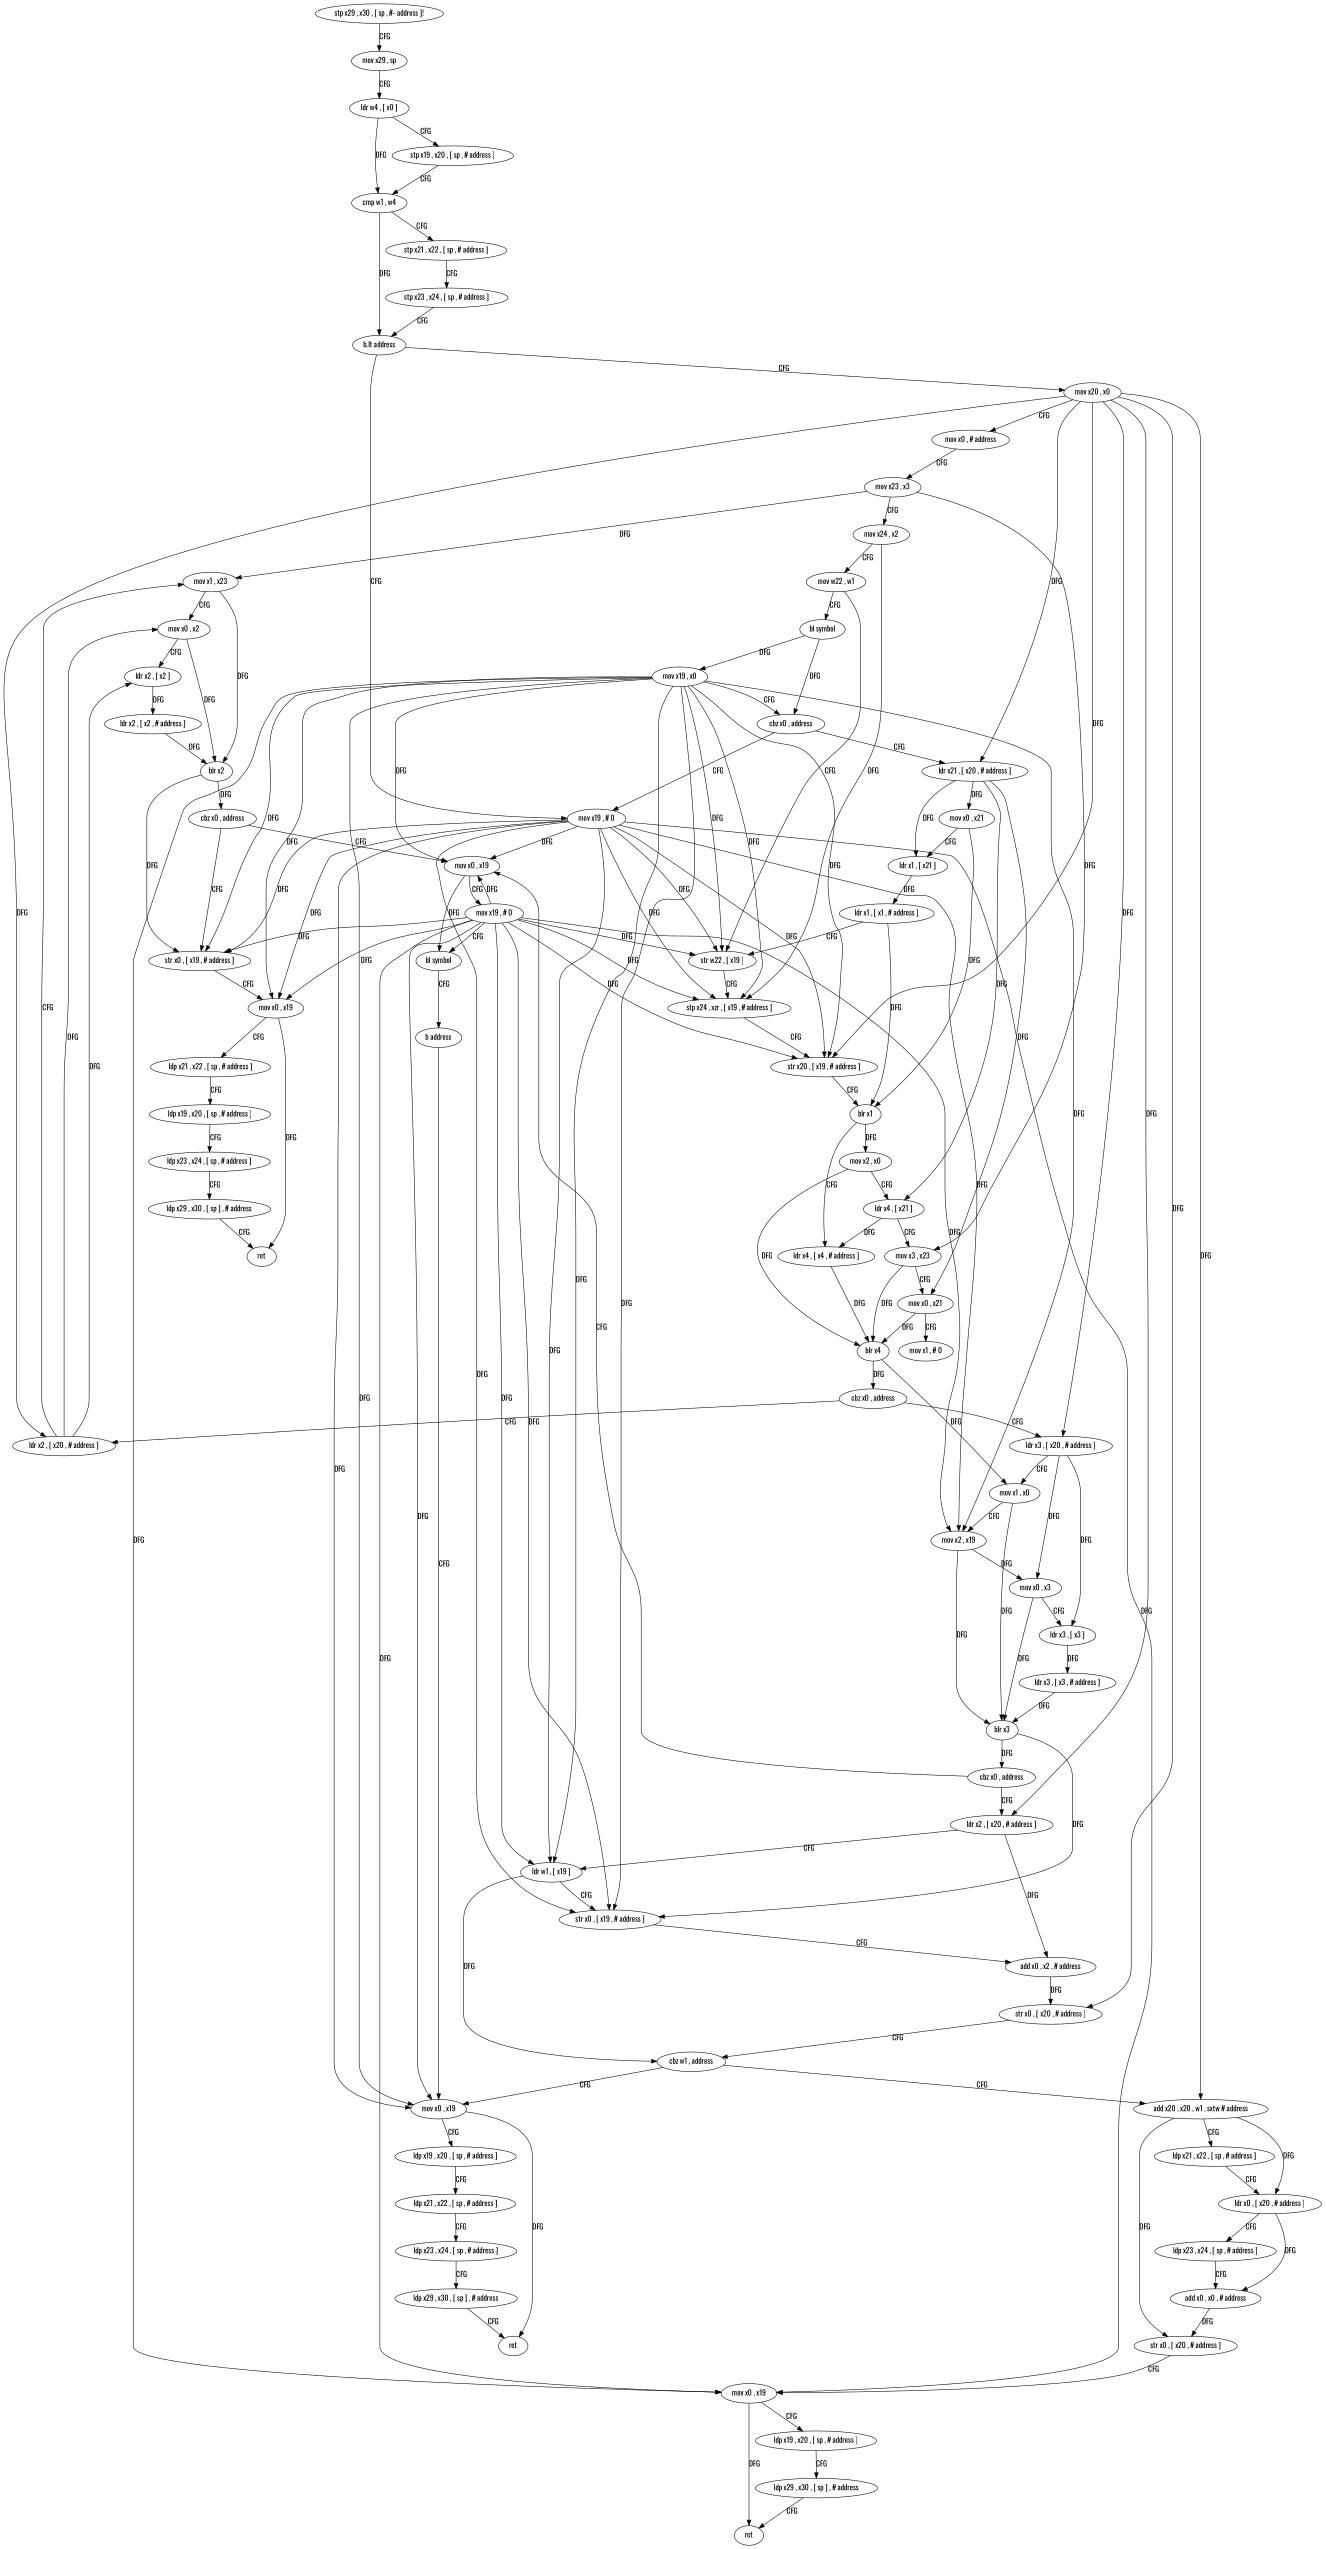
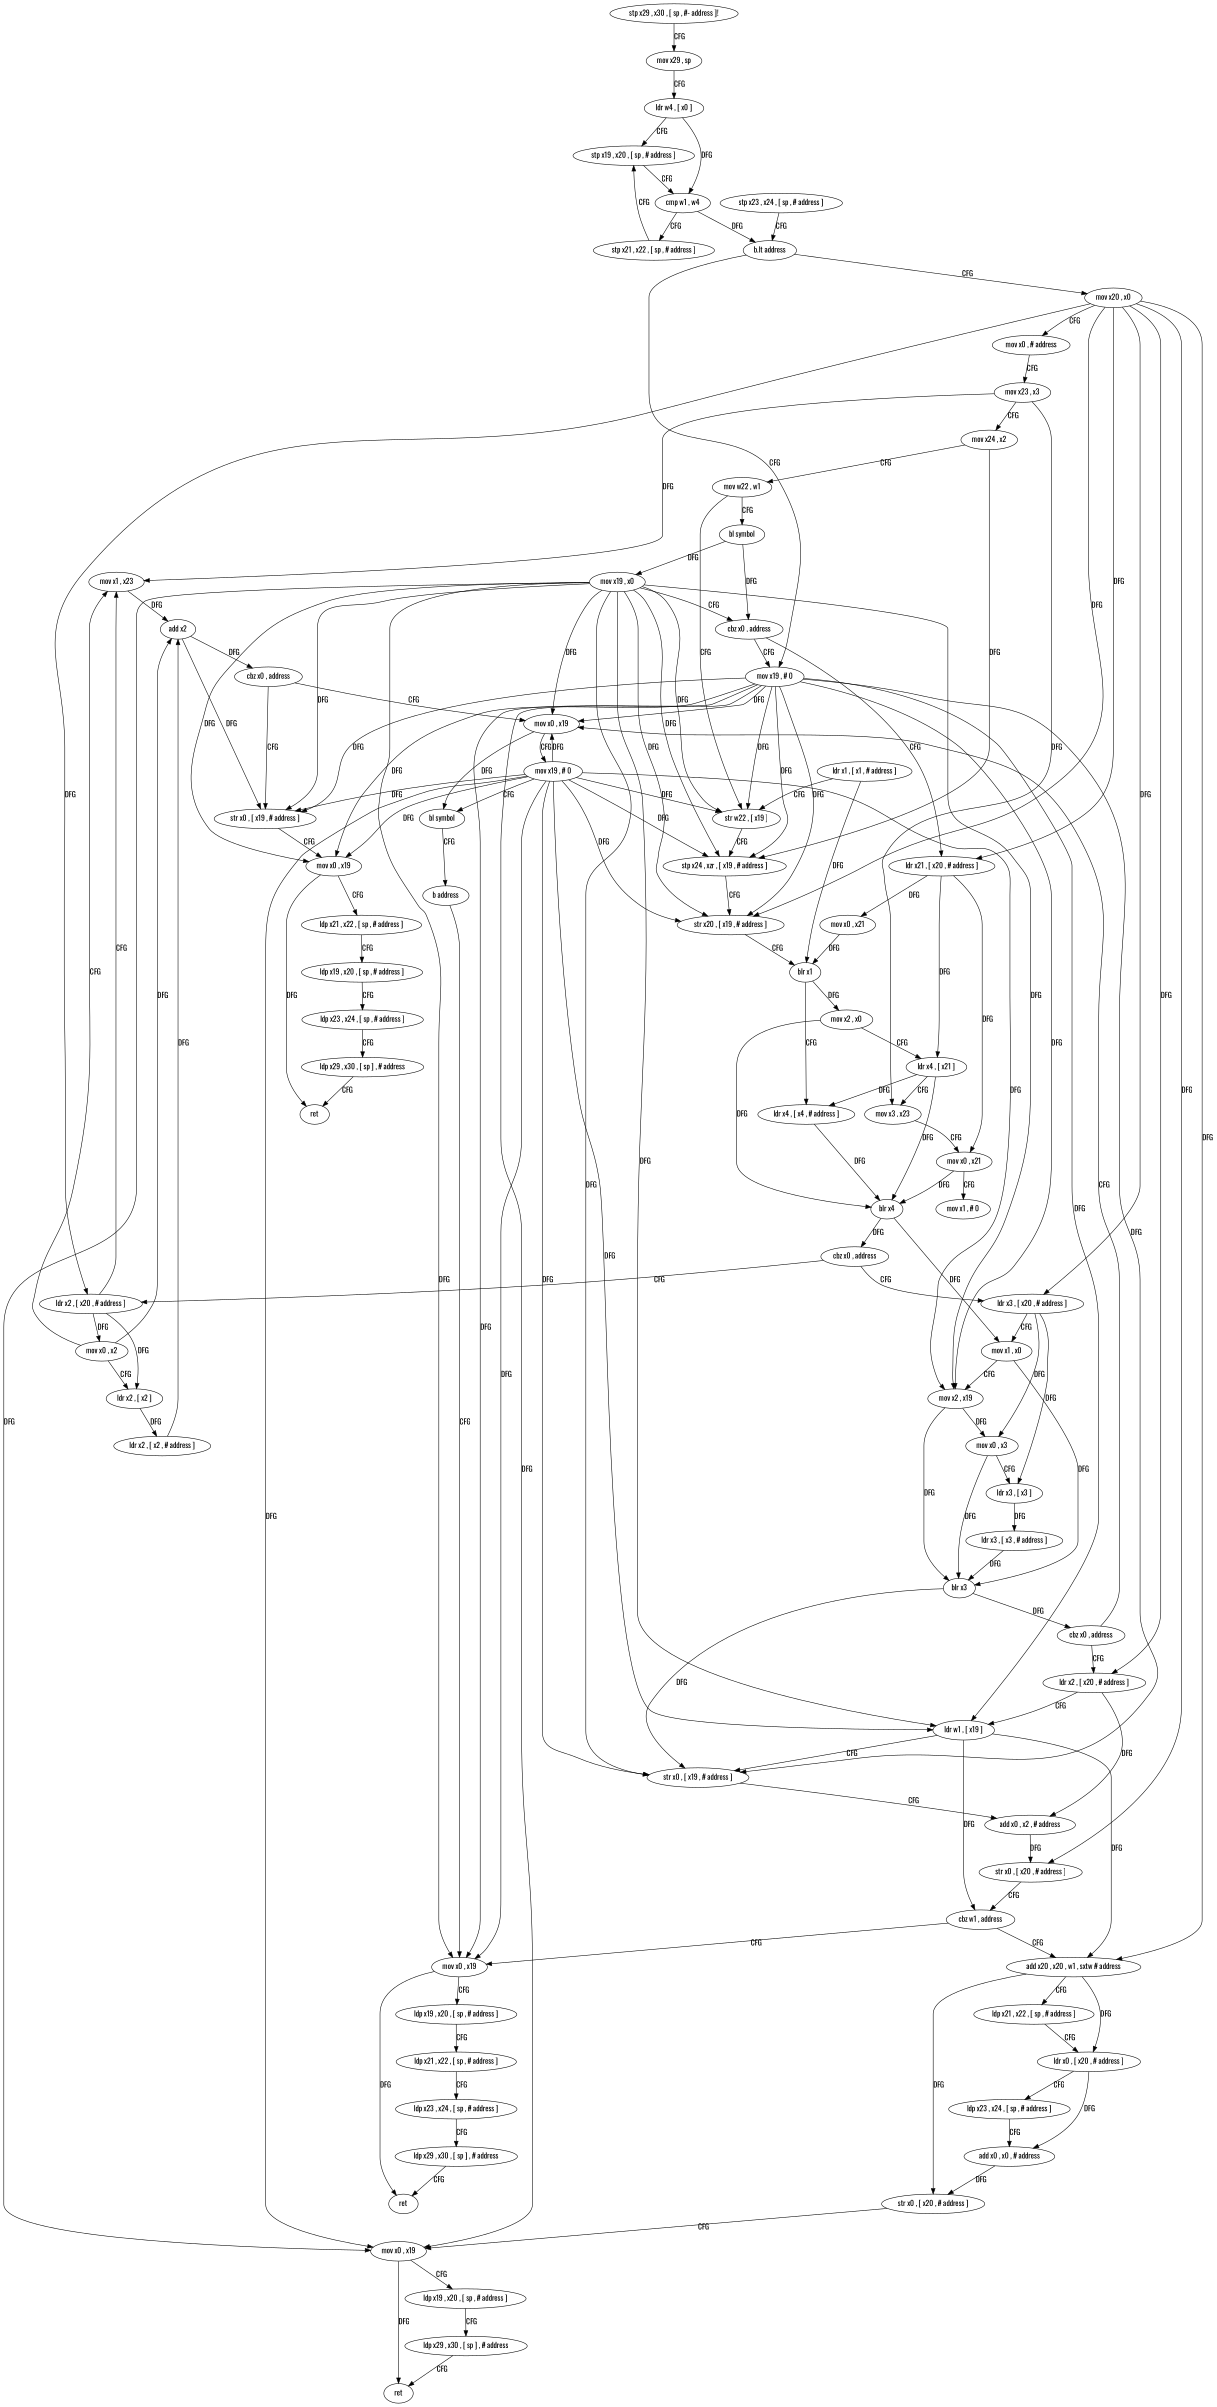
edge "stp x21 , x22 , [ sp , # address ]" -> "stp x23 , x24 , [ sp , # address ]": now "stp x21 , x22 , [ sp , # address ]" -> "stp x19 , x20 , [ sp , # address ]"
edge "mov x1 , x23" -> "mov x0 , x2": reversed
node "blr x2": label "blr x2" -> "add x2"
node "ldr x1 , [ x21 ]": removed
edge "mov x3 , x23" -> "blr x4": now "ldr x4 , [ x21 ]" -> "blr x4"
edge "ldr w1 , [ x19 ]" -> "add x20 , x20 , w1 , sxtw # address": added, label "DFG"
